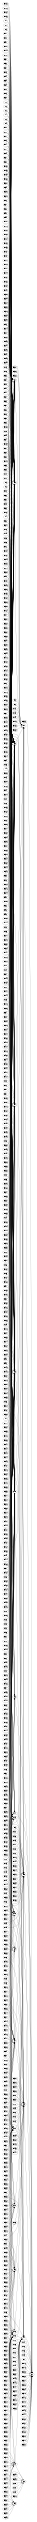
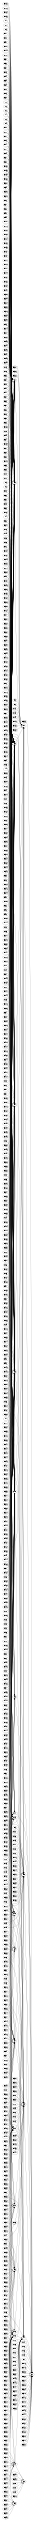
node "E_291": removed
